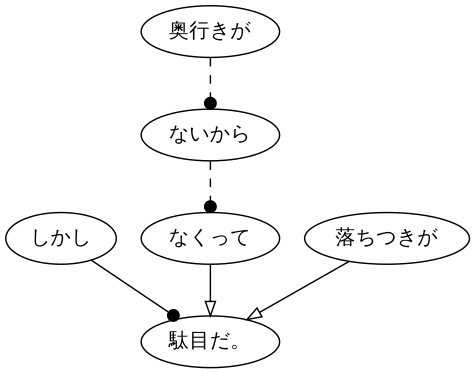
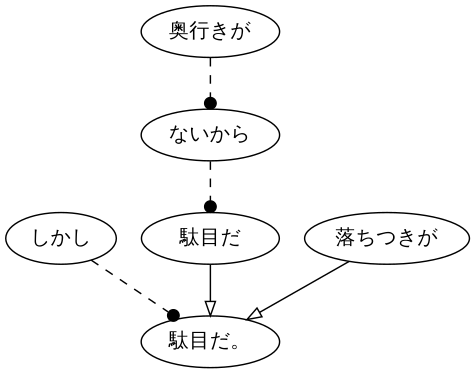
node "なくって": label "なくって" -> "駄目だ"
edge "しかし" -> "駄目だ。": style solid -> dashed
